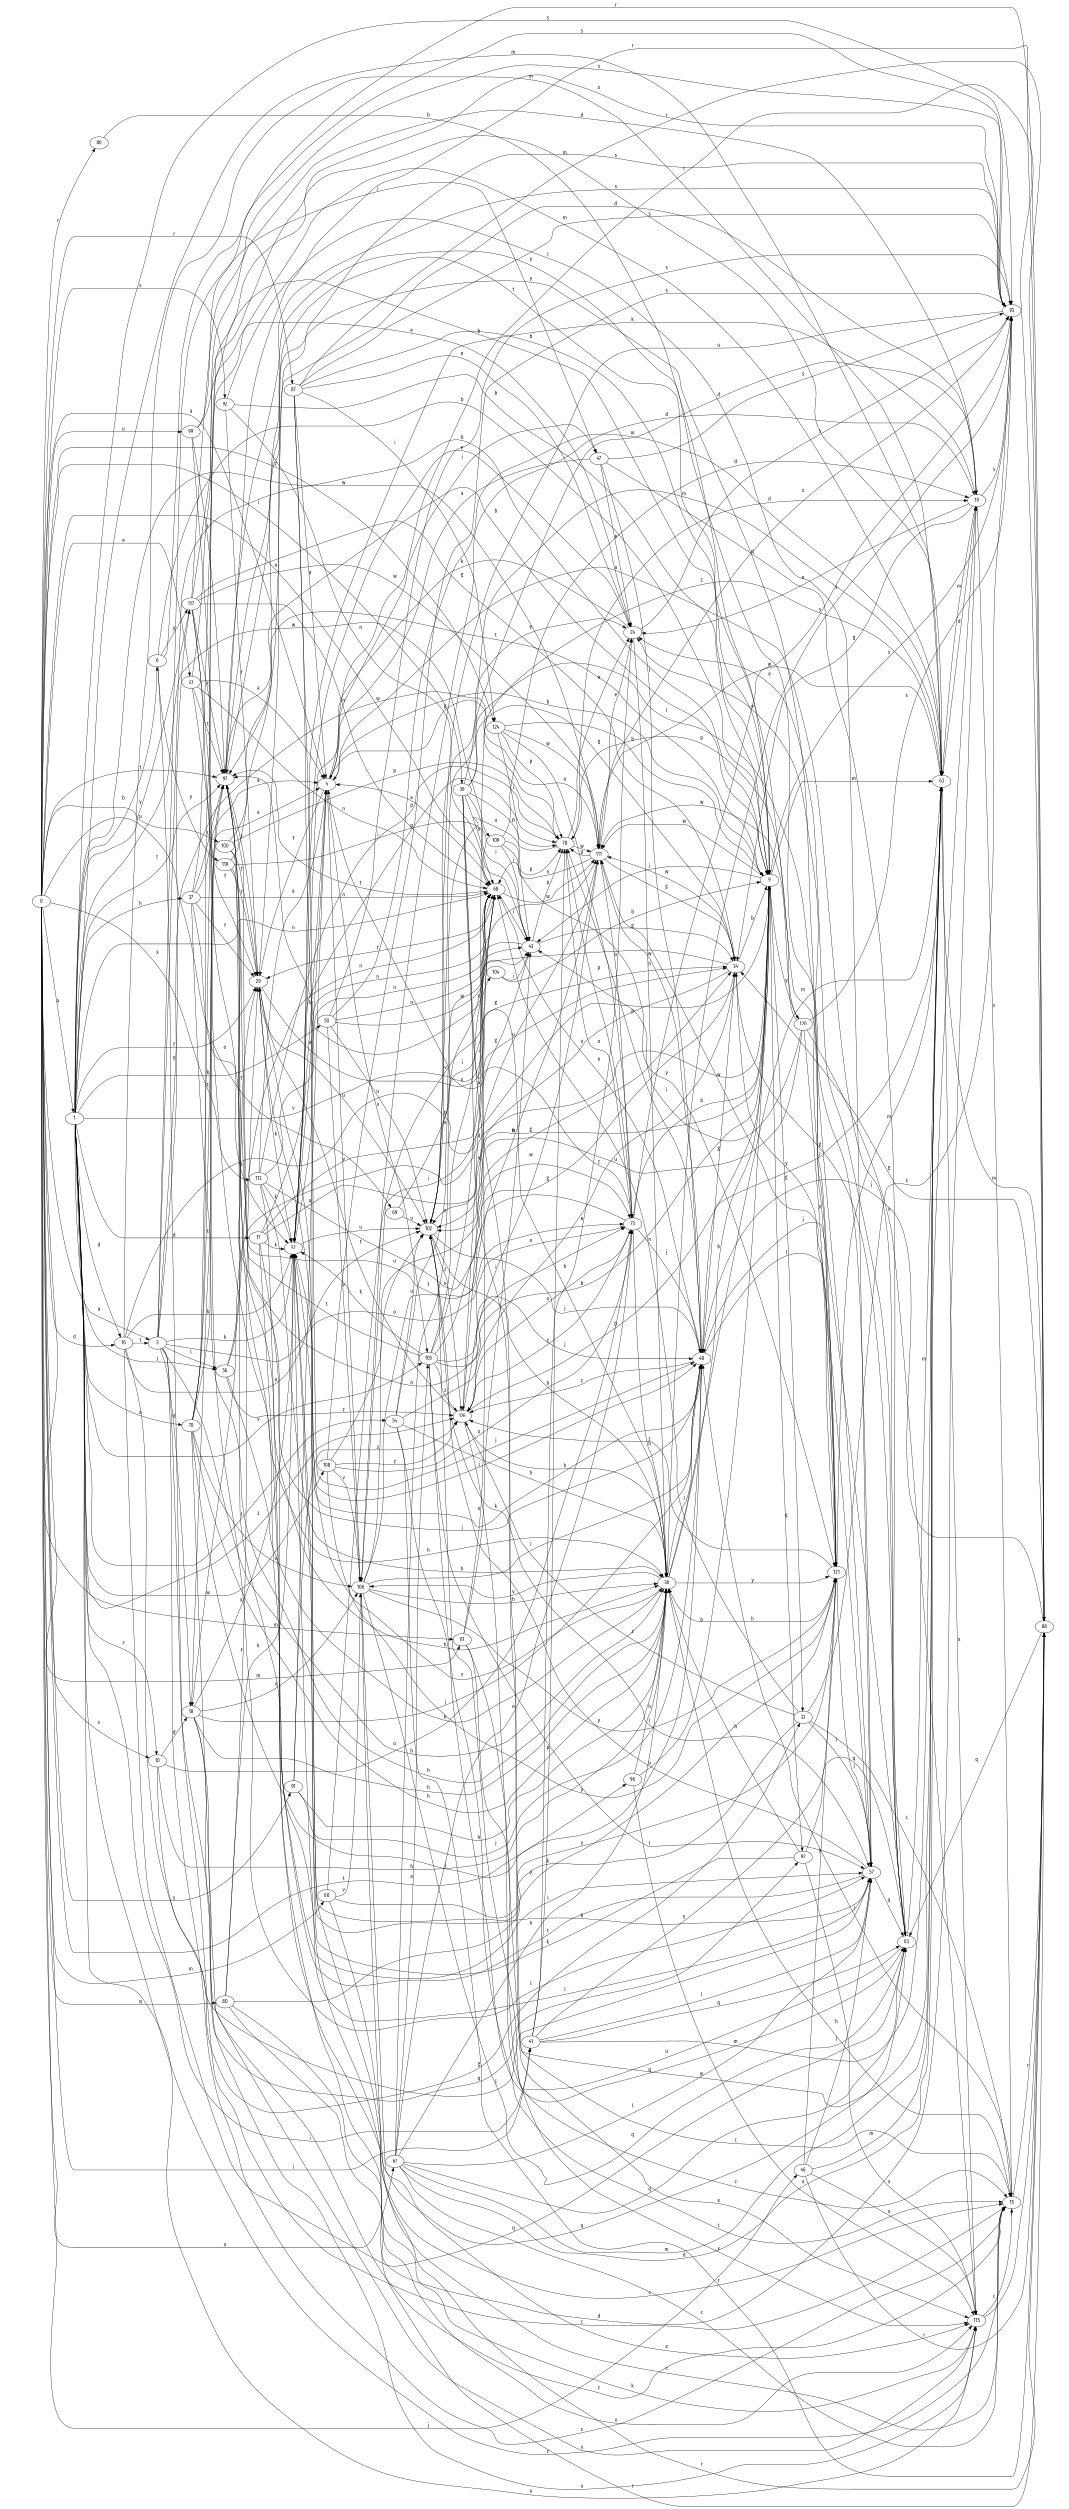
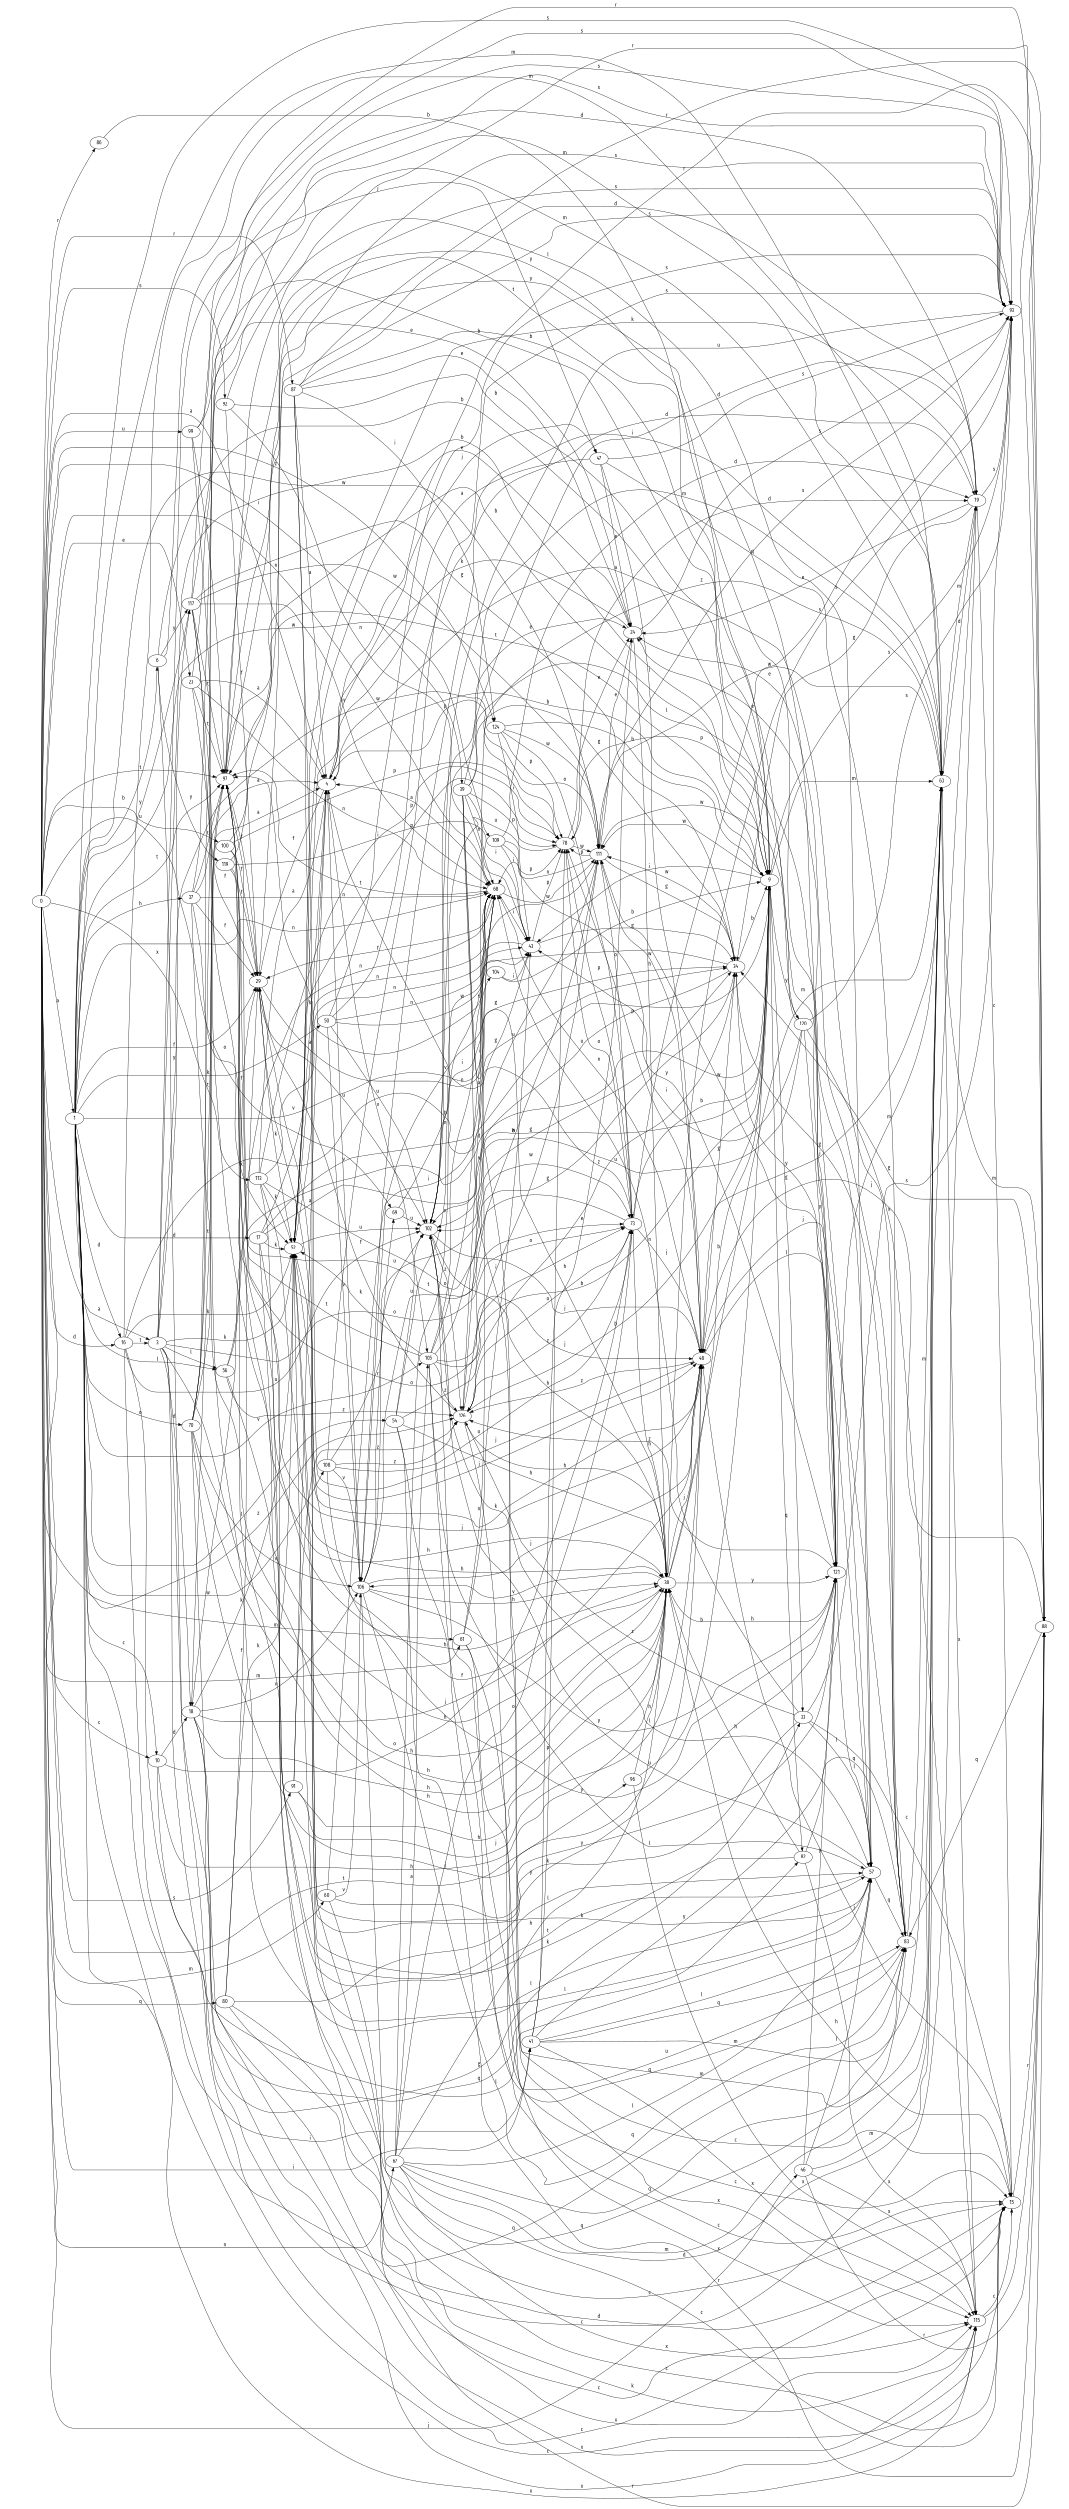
edge "50" -> "63": label "m" -> "i"
edge "41" -> "115": added, label "x"
edge "106" -> "88": now "106" -> "69"
